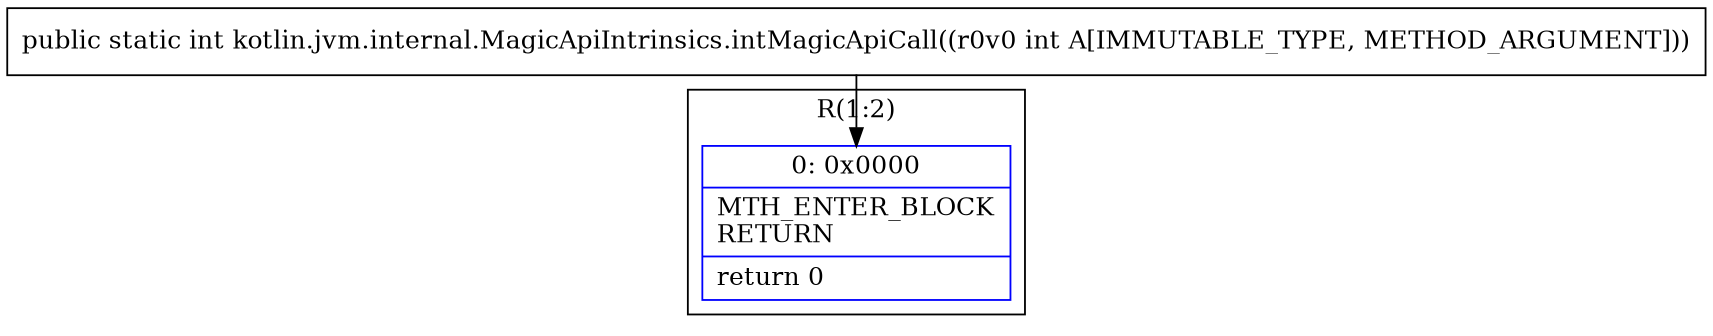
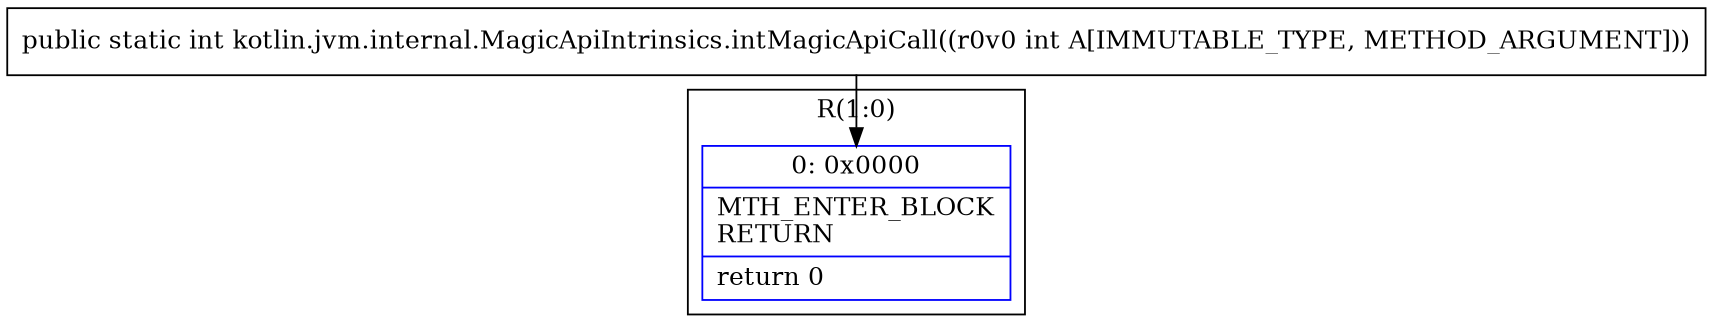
cluster "R(1:2)": label "R(1:2)" -> "R(1:0)"
